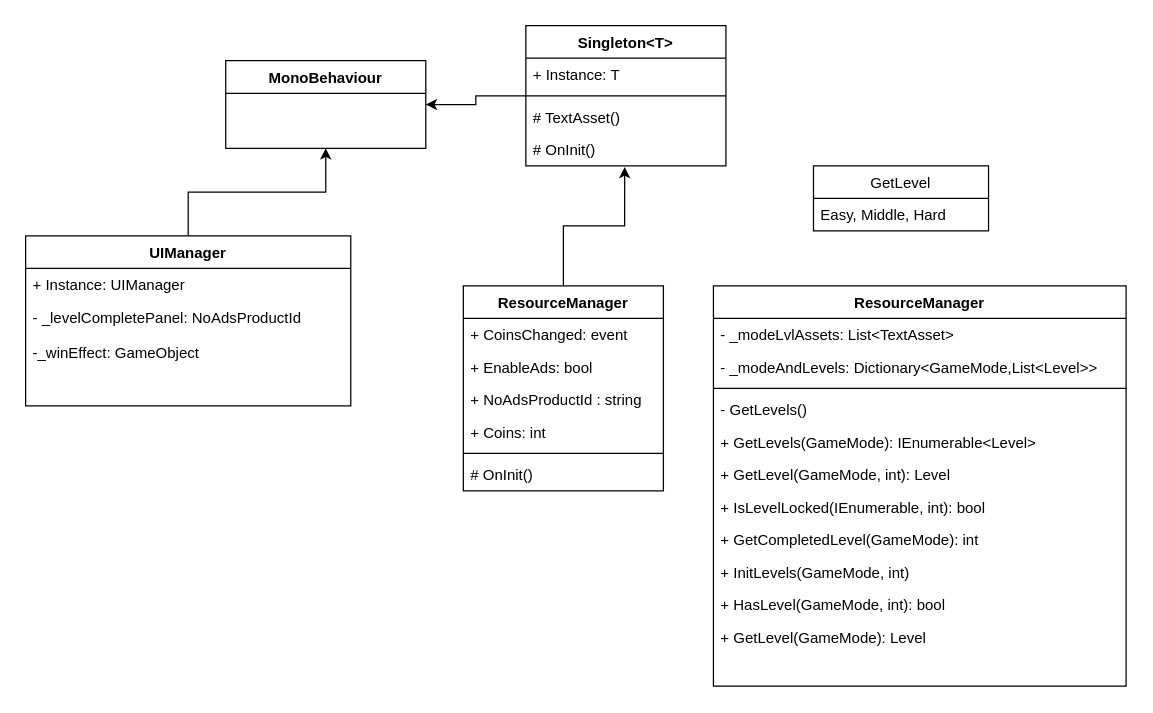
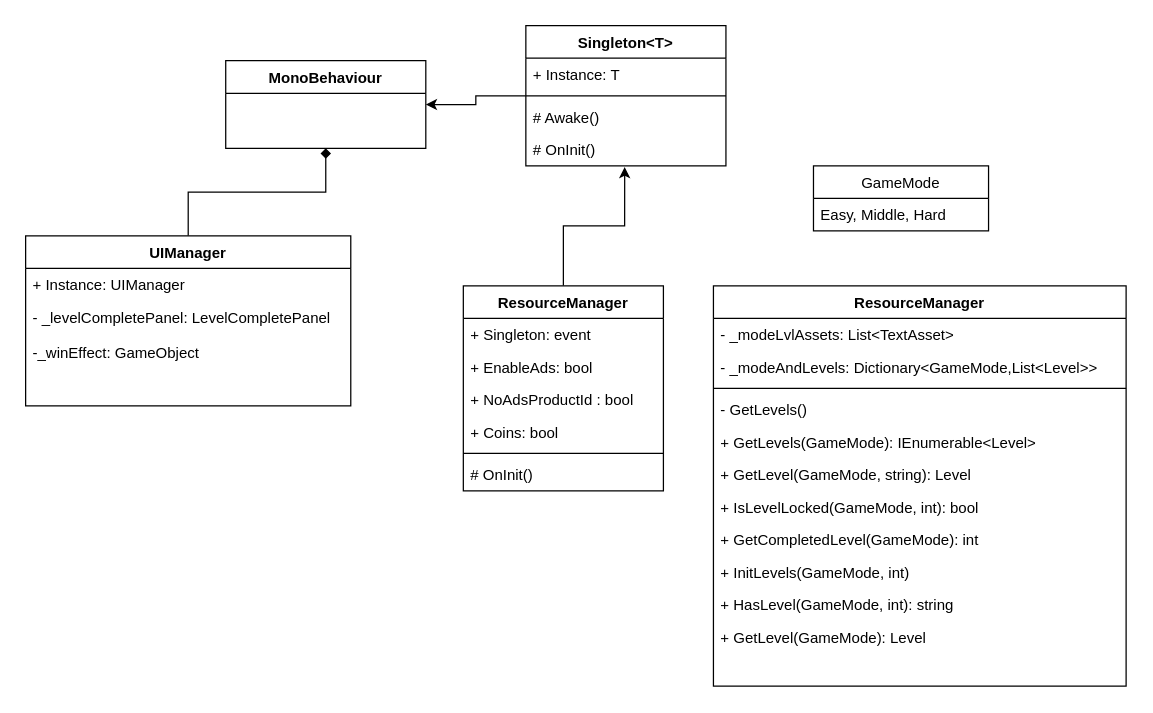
node "# TextAsset()": label "# TextAsset()" -> "# Awake()"
edge "UIManager" -> "MonoBehaviour": arrowhead classic -> diamond
node "GetLevel": label "GetLevel" -> "GameMode"
node "- _levelCompletePanel: NoAdsProductId": label "- _levelCompletePanel: NoAdsProductId" -> "- _levelCompletePanel: LevelCompletePanel"
node "+ CoinsChanged: event": label "+ CoinsChanged: event" -> "+ Singleton: event"
node "+ NoAdsProductId : string": label "+ NoAdsProductId : string" -> "+ NoAdsProductId : bool"
node "+ Coins: int": label "+ Coins: int" -> "+ Coins: bool"
node "+ GetLevel(GameMode, int): Level": label "+ GetLevel(GameMode, int): Level" -> "+ GetLevel(GameMode, string): Level"
node "+ IsLevelLocked(IEnumerable, int): bool": label "+ IsLevelLocked(IEnumerable, int): bool" -> "+ IsLevelLocked(GameMode, int): bool"
node "+ HasLevel(GameMode, int): bool": label "+ HasLevel(GameMode, int): bool" -> "+ HasLevel(GameMode, int): string"
